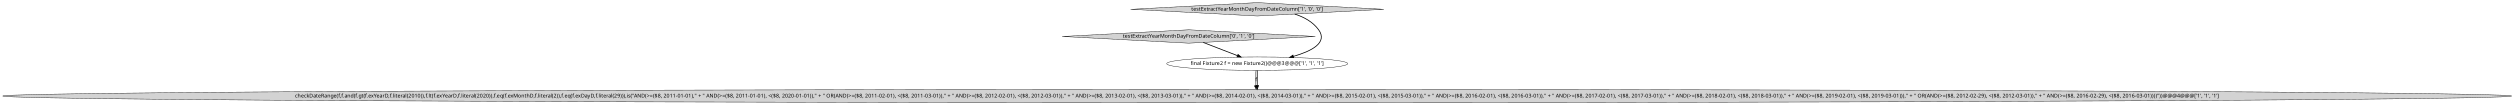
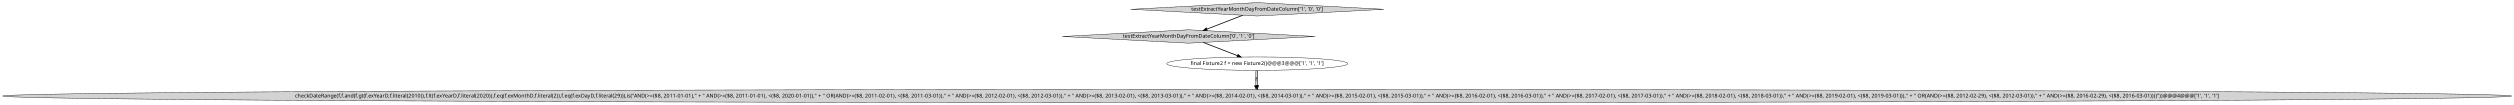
edge "testExtractYearMonthDayFromDateColumn['1', '0', '0']" -> "final Fixture2 f = new Fixture2()@@@3@@@['1', '1', '1']": now "testExtractYearMonthDayFromDateColumn['1', '0', '0']" -> "testExtractYearMonthDayFromDateColumn['0', '1', '0']"
